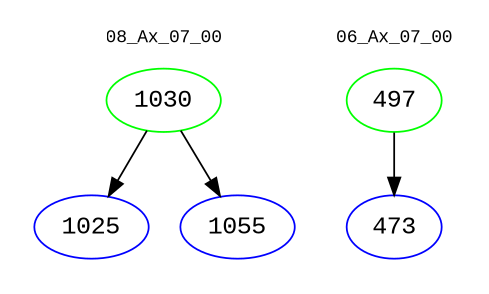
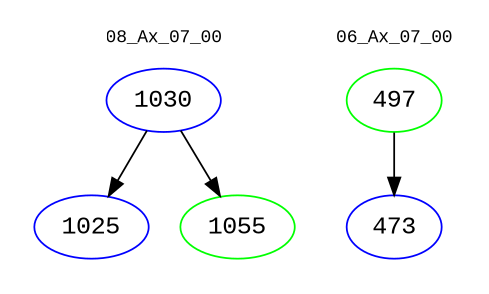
node "1030": color green -> blue
node "1055": color blue -> green
